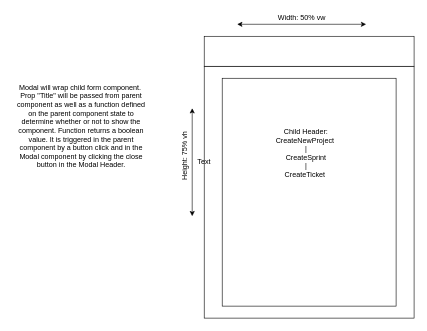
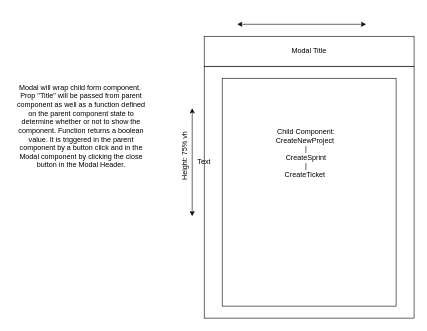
node "Width: 50% vw": removed
node "Modal Title": added
node "Child Header: CreateNewProject | CreateSprint | CreateTicket": label "Child Header: CreateNewProject | CreateSprint | CreateTicket" -> "Child Component: CreateNewProject | CreateSprint | CreateTicket"
